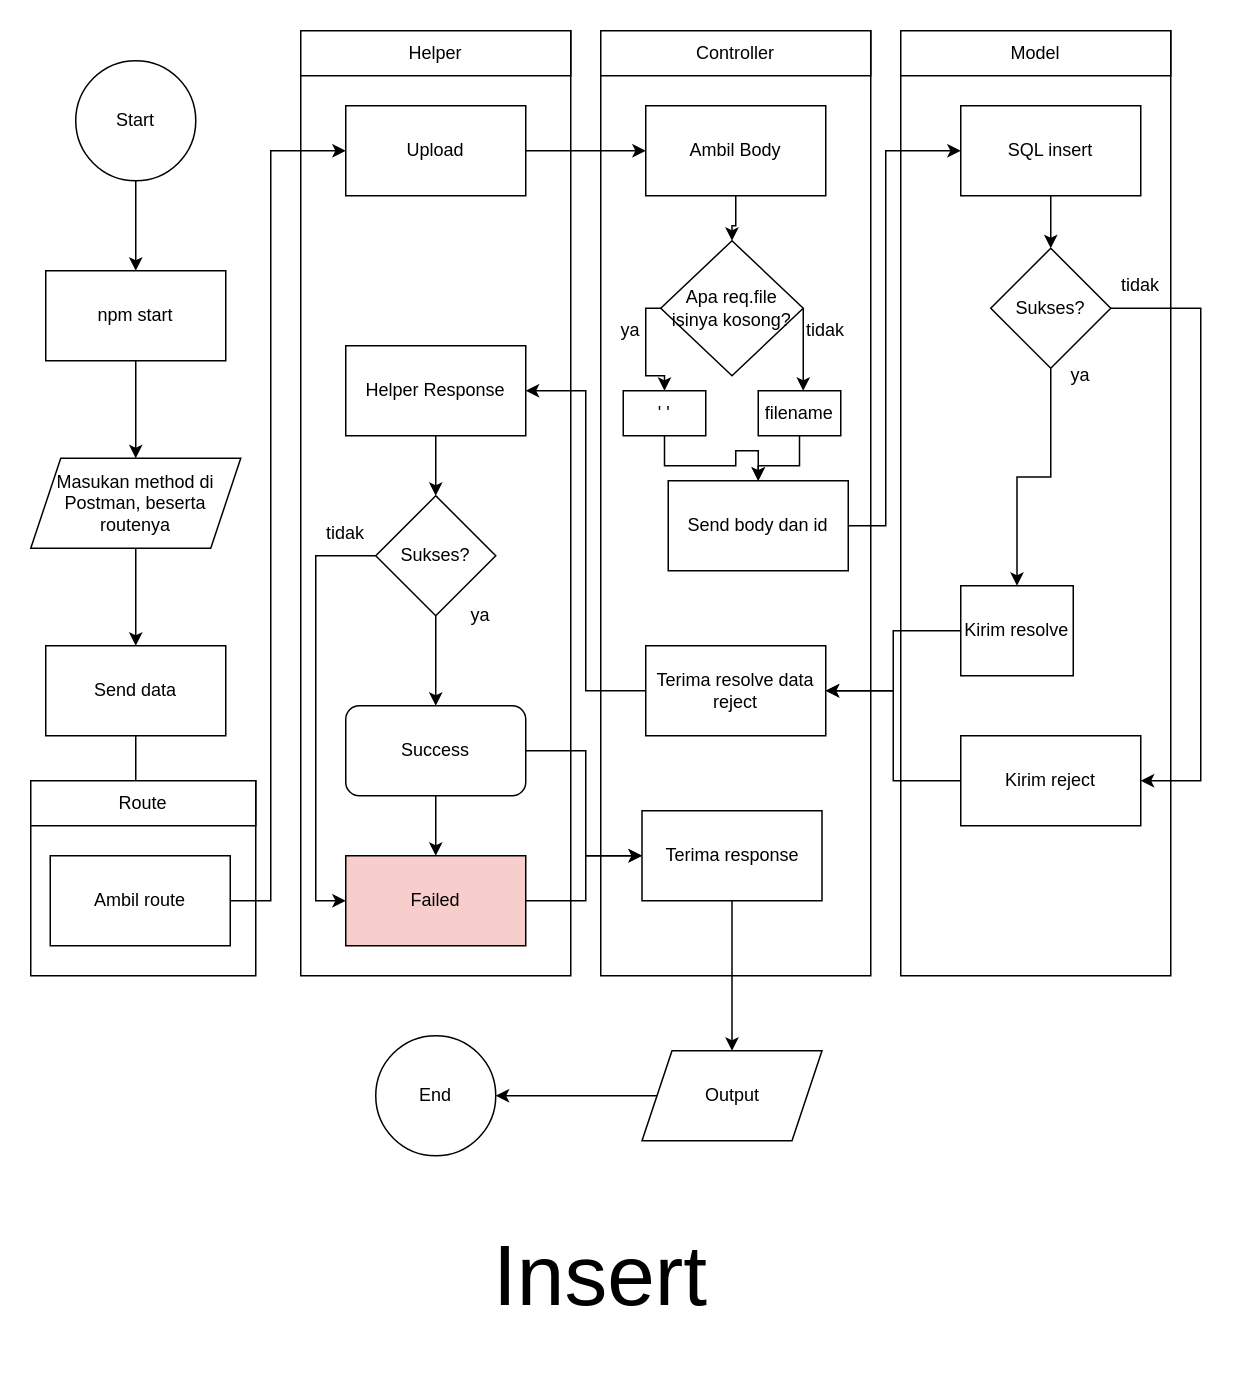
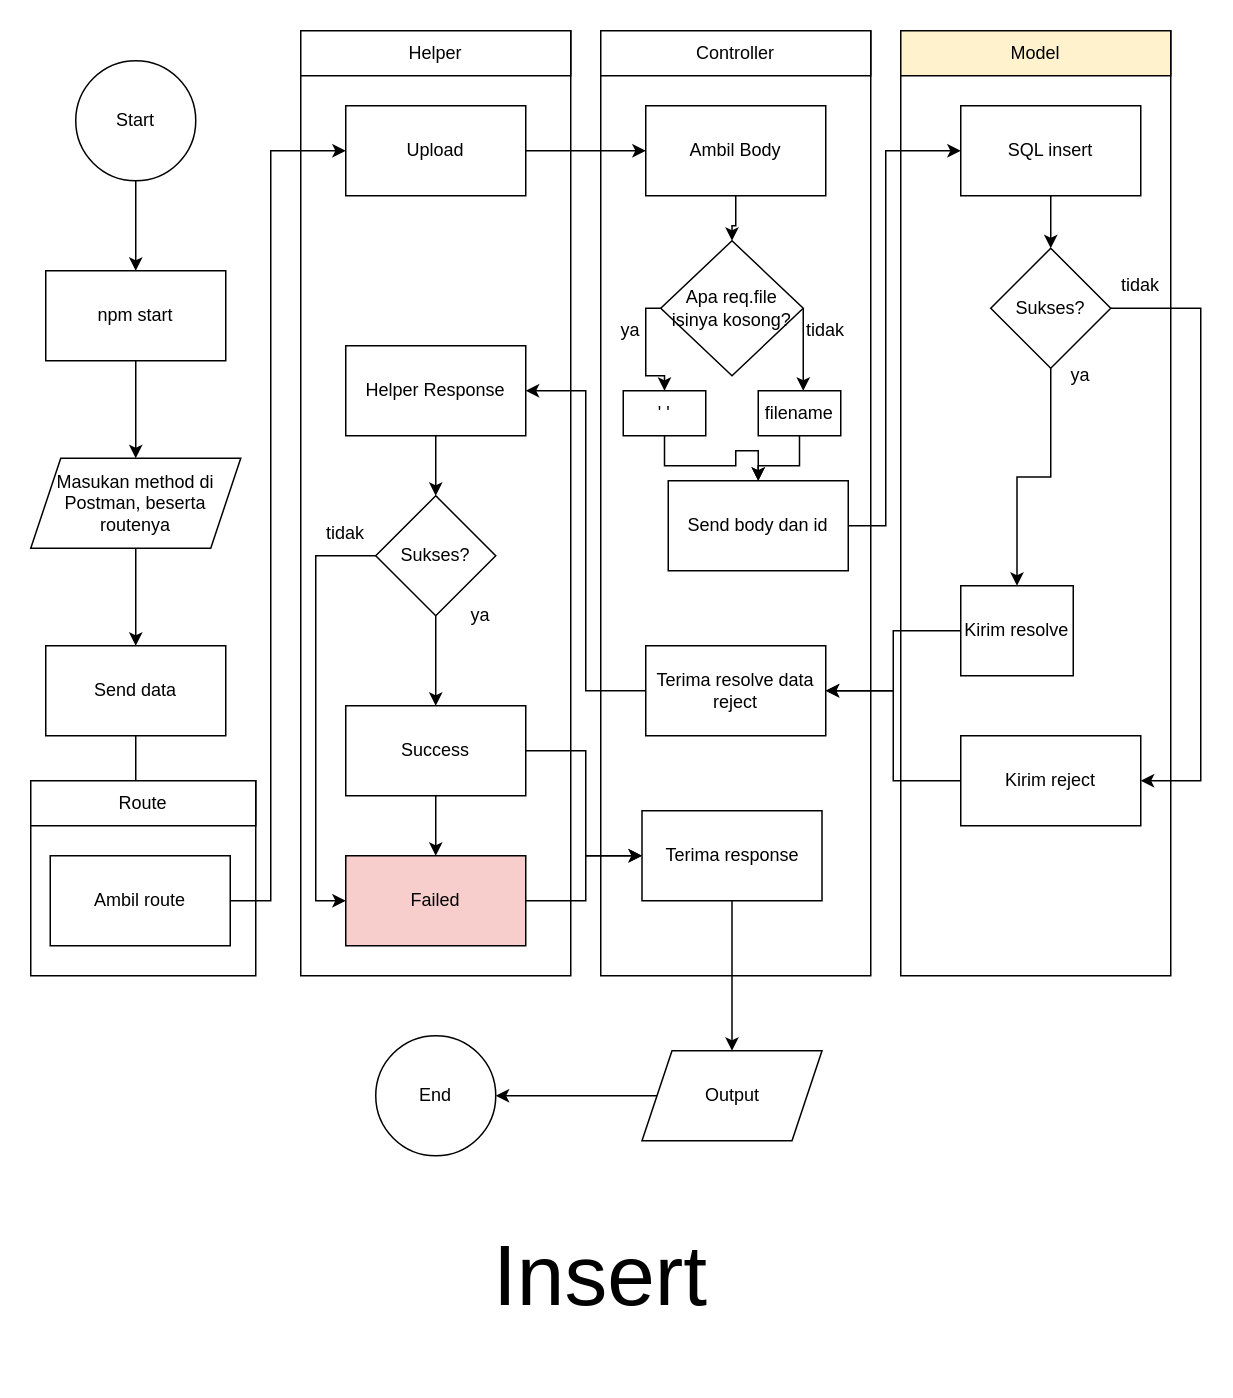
node "Model": fillcolor #ffffff -> #fff2cc
node "Success": shape rounded rectangle -> rectangle
